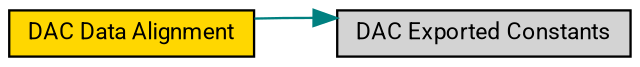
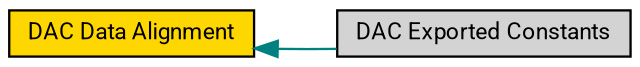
edge "DAC Data Alignment" -> "DAC Exported Constants": reversed
